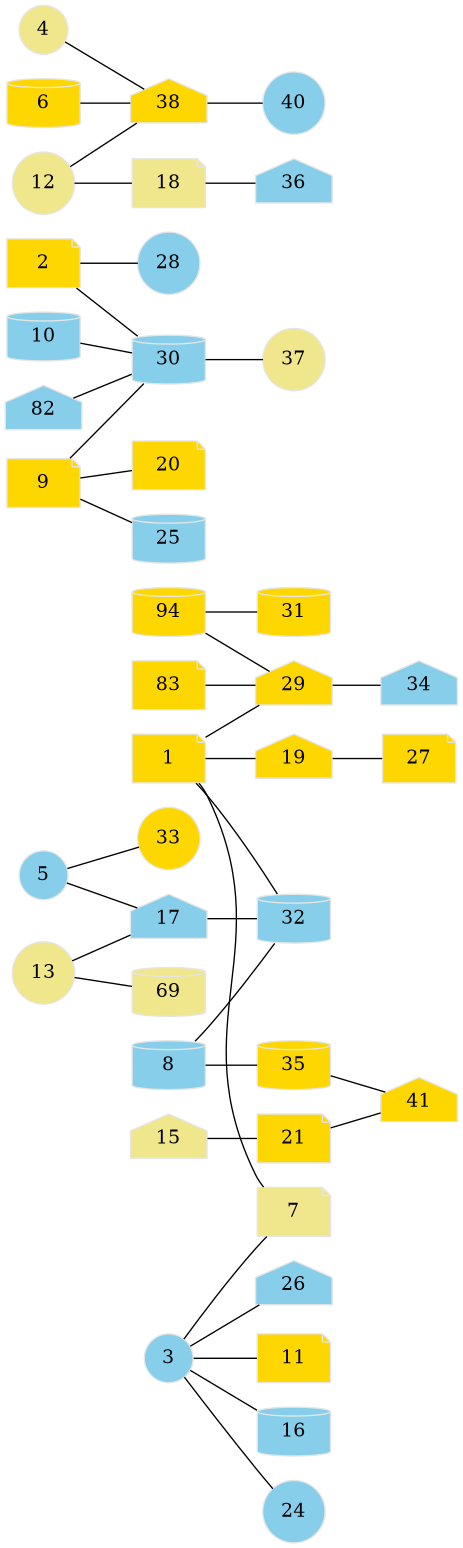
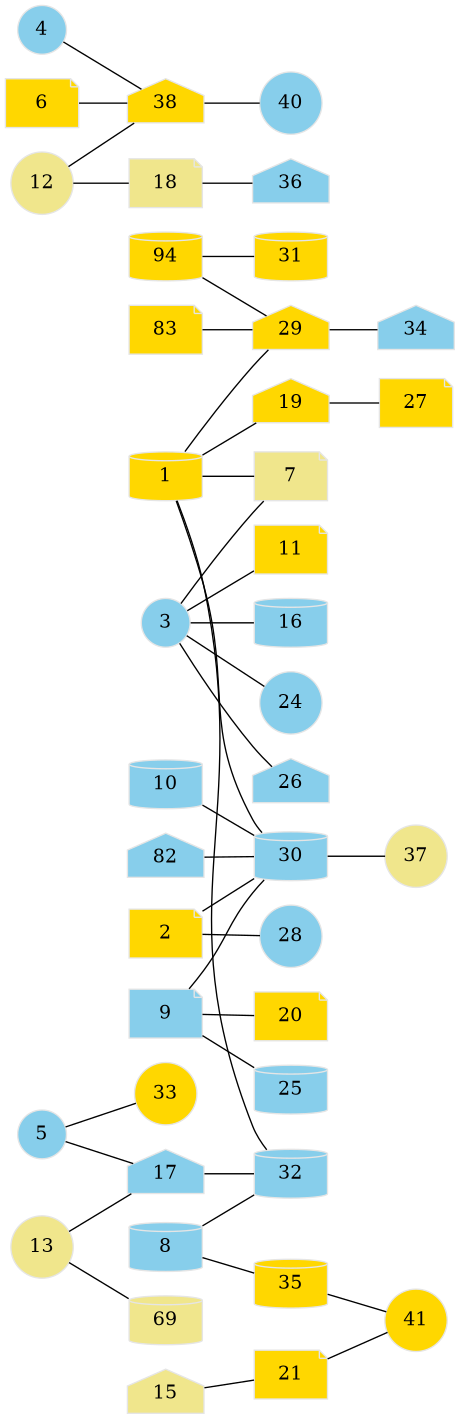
node "4": fillcolor khaki -> skyblue
node "6": shape cylinder -> note
node "9": fillcolor gold -> skyblue
edge "1" -- "30": added
node "1": shape note -> cylinder
node "41": shape house -> circle
